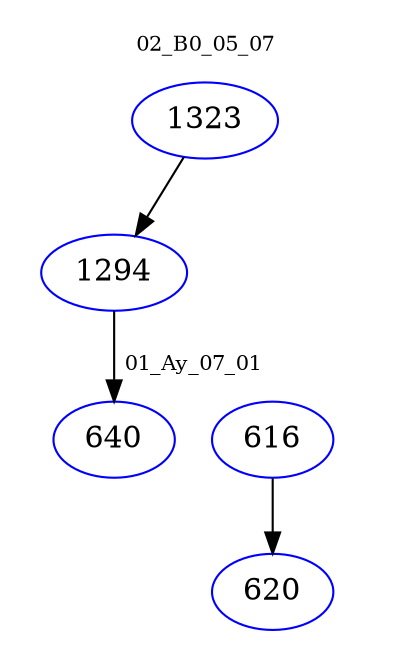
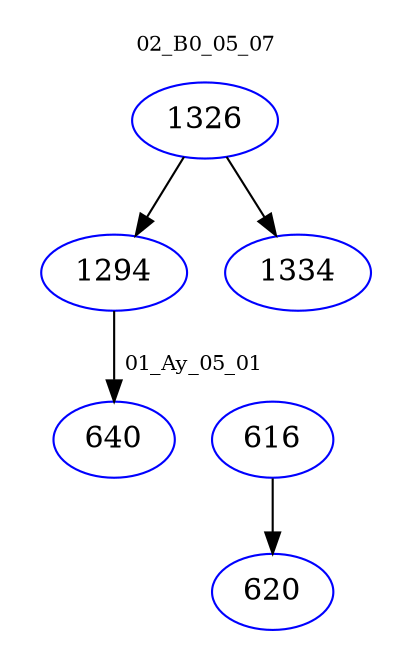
node "1323": label "1323" -> "1326"
node "1334": added
cluster "01_Ay_07_01": label "01_Ay_07_01" -> "01_Ay_05_01"
